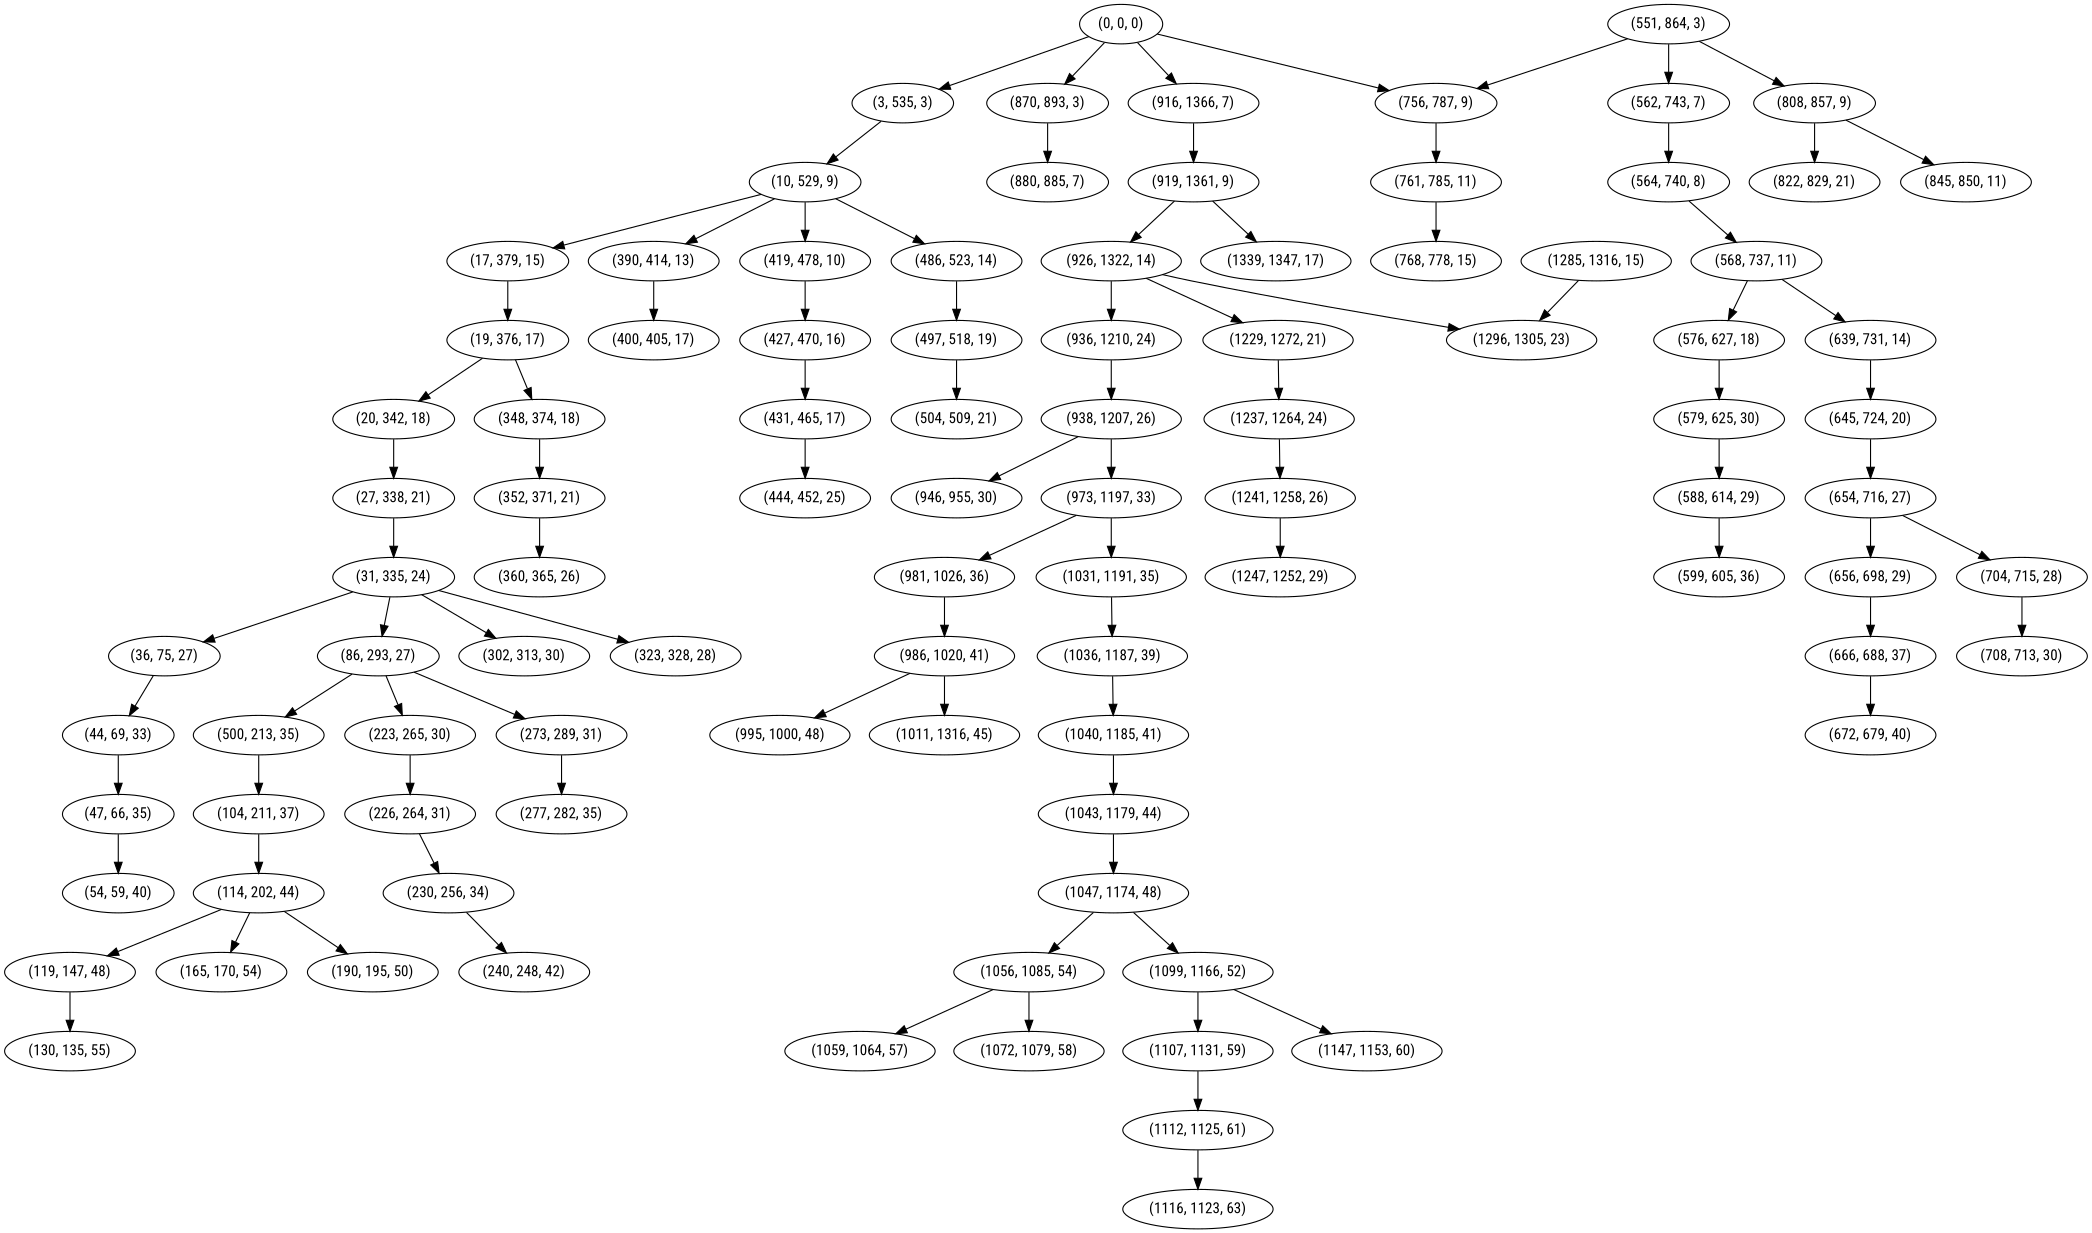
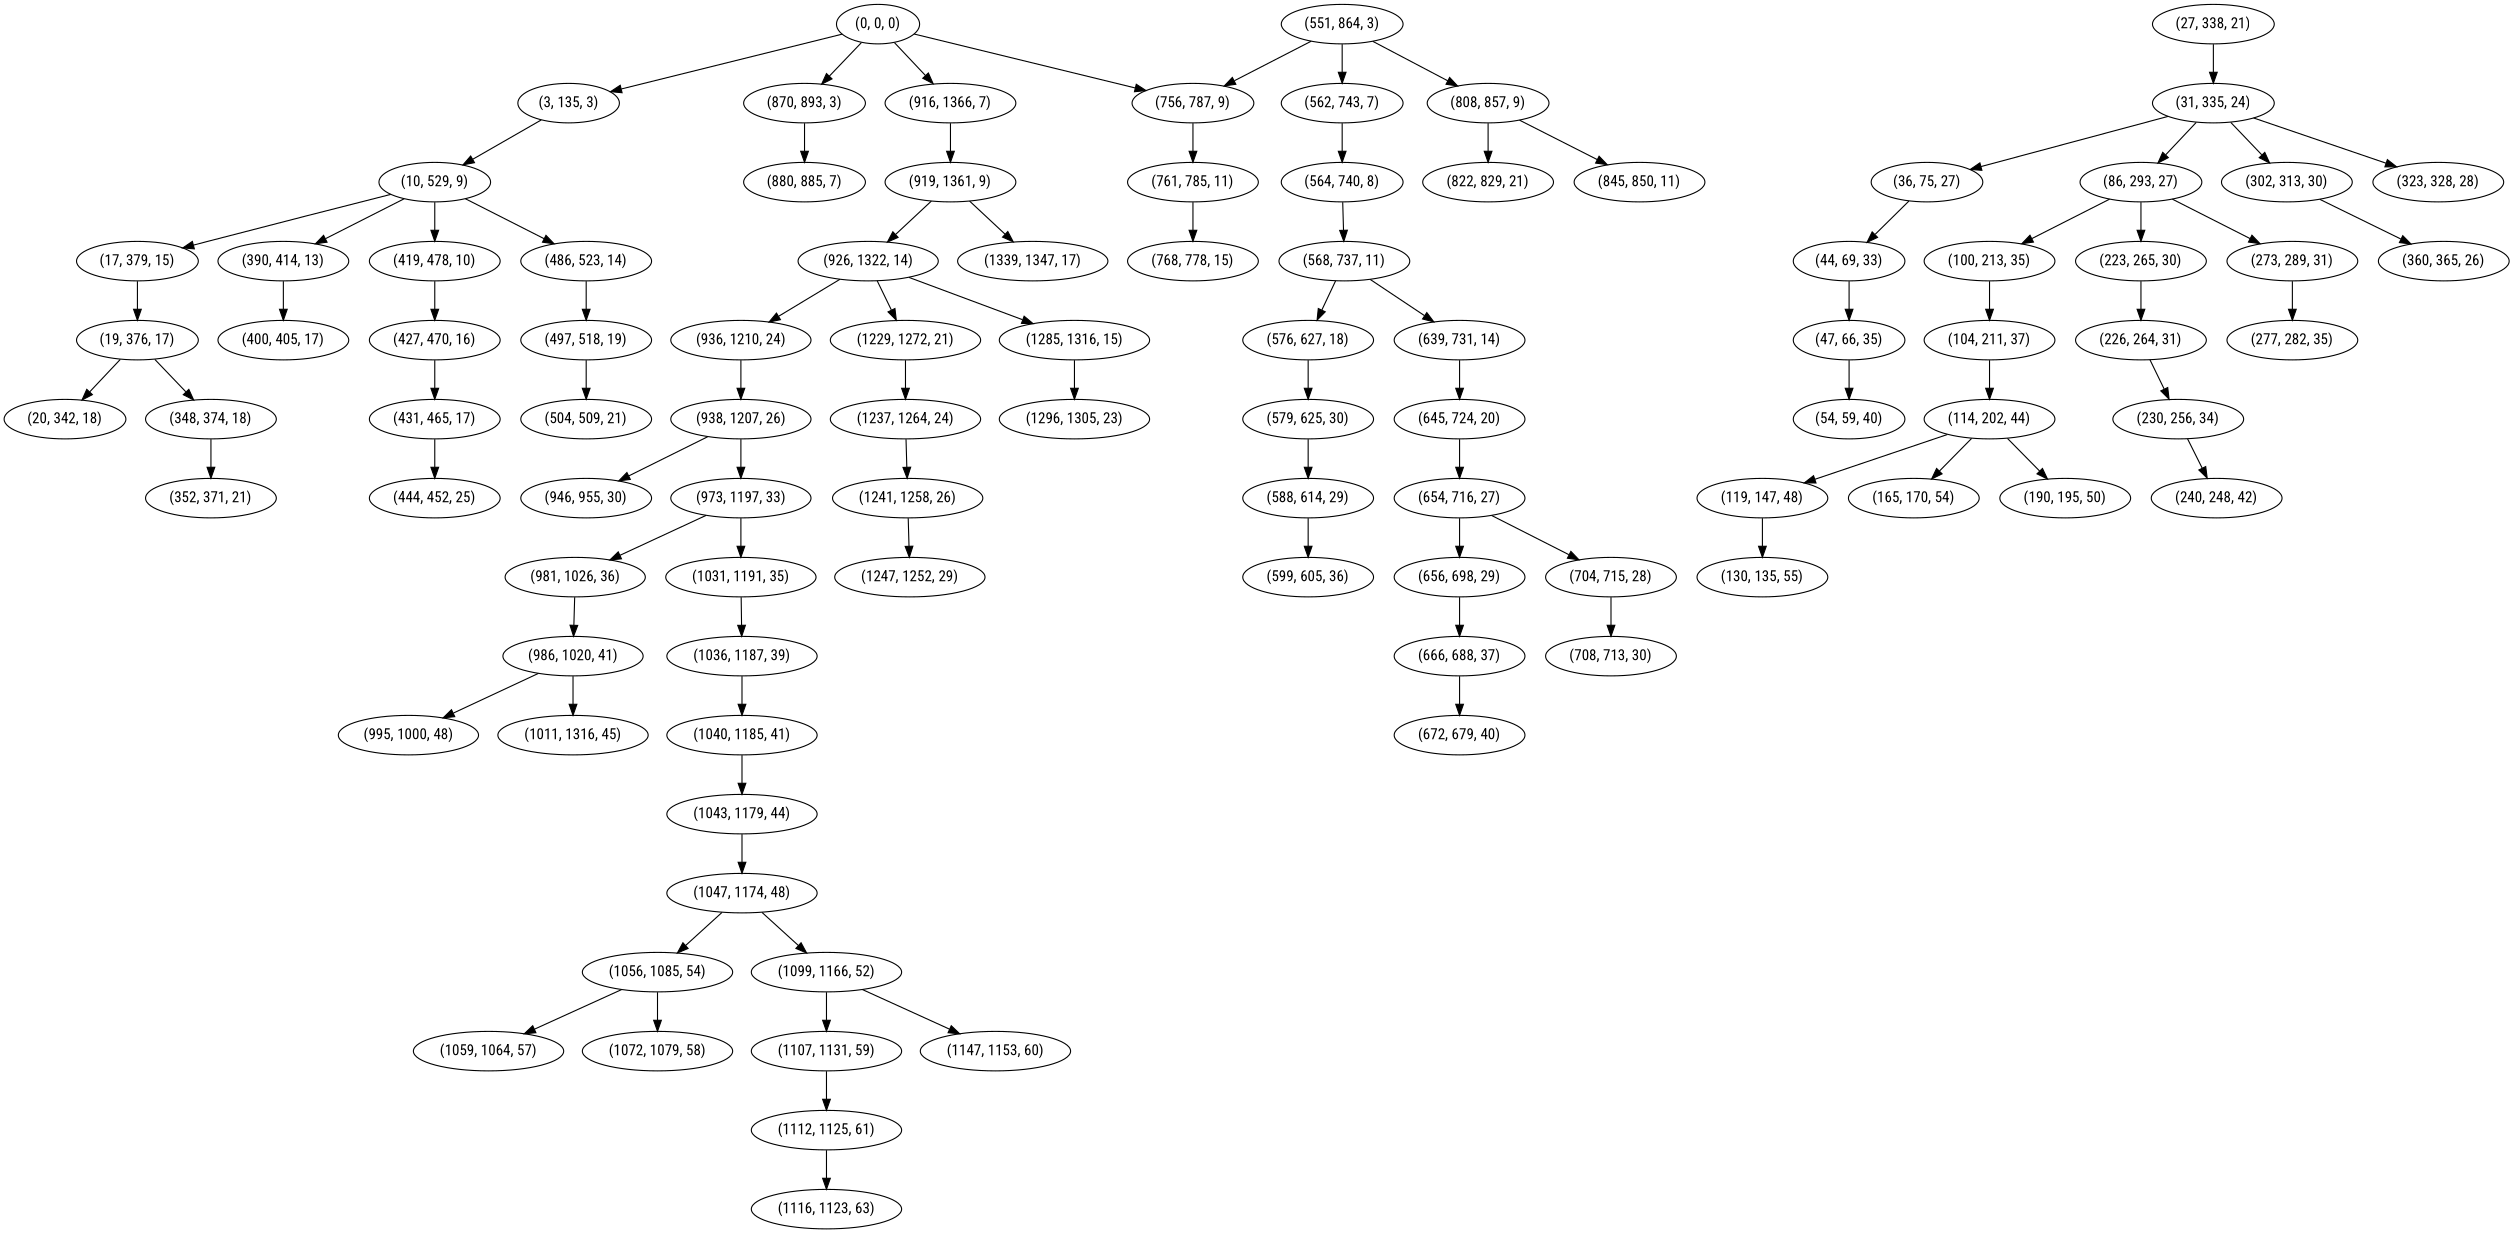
node "(3, 535, 3)": label "(3, 535, 3)" -> "(3, 135, 3)"
edge "(926, 1322, 14)" -> "(1296, 1305, 23)": now "(926, 1322, 14)" -> "(1285, 1316, 15)"
edge "(20, 342, 18)" -> "(27, 338, 21)": removed
edge "(352, 371, 21)" -> "(360, 365, 26)": now "(302, 313, 30)" -> "(360, 365, 26)"
node "(500, 213, 35)": label "(500, 213, 35)" -> "(100, 213, 35)"
